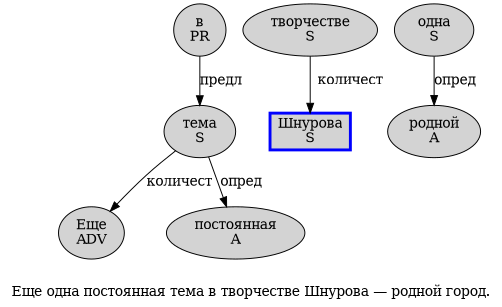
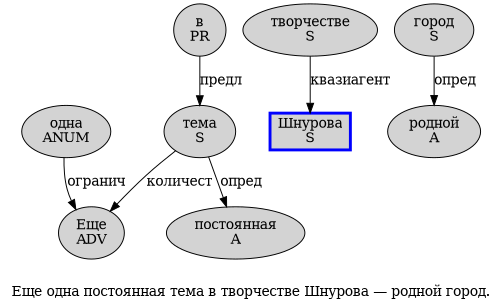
node "одна S": label "одна S" -> "город S"
edge "творчестве S" -> "Шнурова S": label "количест" -> "квазиагент"
node "одна ANUM": added
